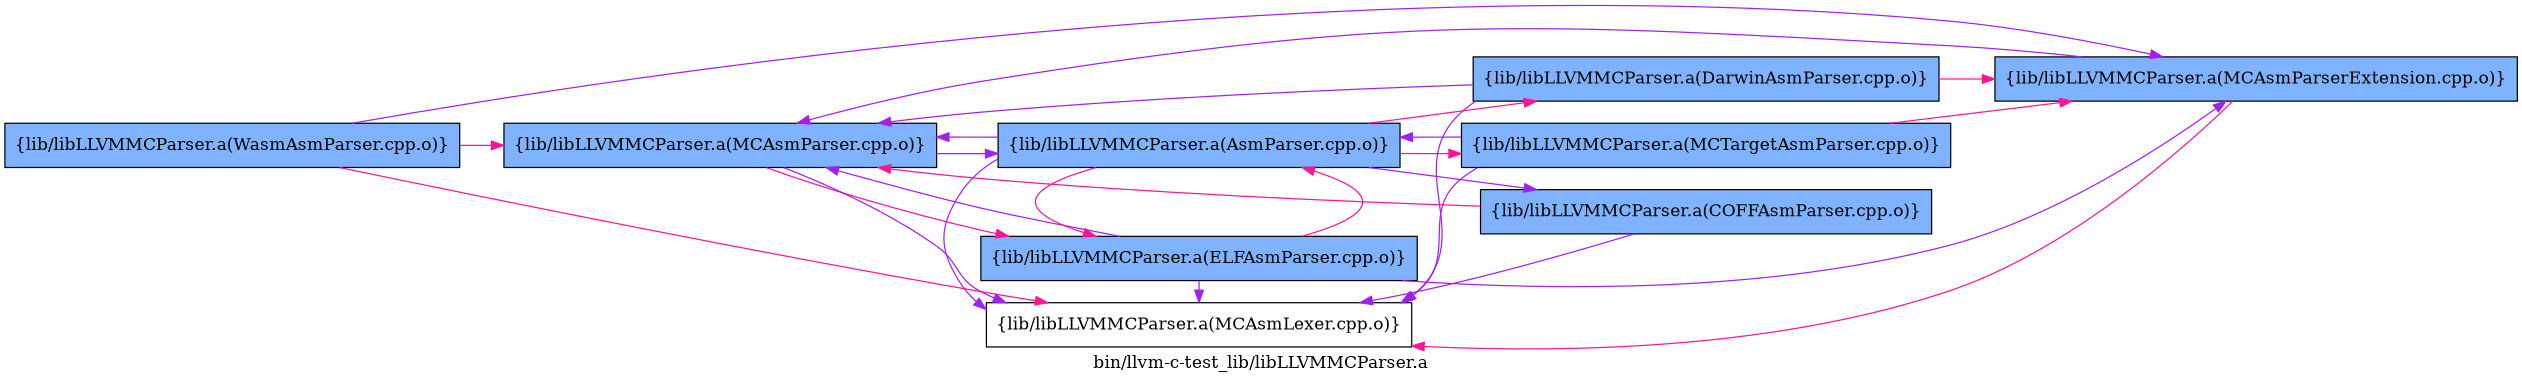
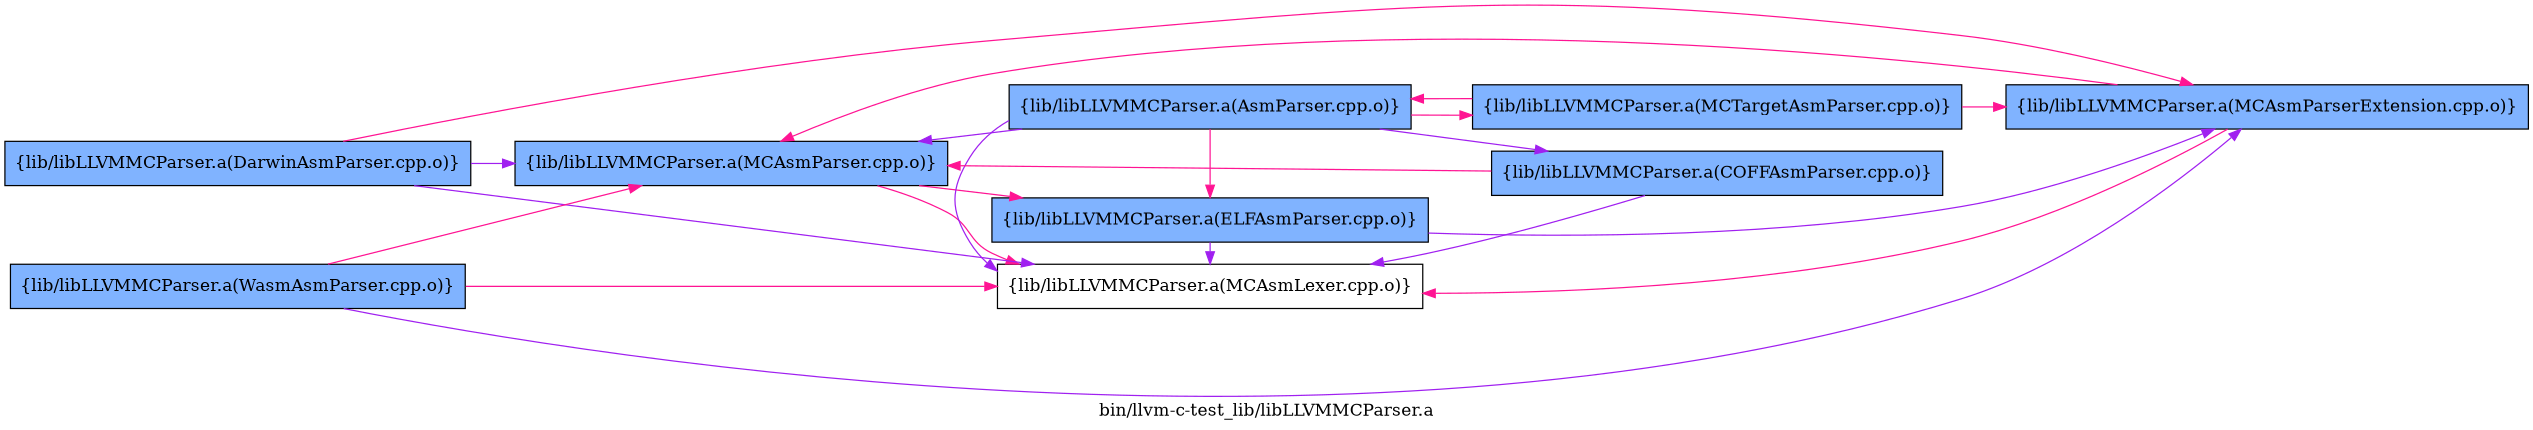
edge "{lib/libLLVMMCParser.a(MCAsmParserExtension.cpp.o)}" -> "{lib/libLLVMMCParser.a(MCAsmParser.cpp.o)}": color purple -> deeppink
edge "{lib/libLLVMMCParser.a(AsmParser.cpp.o)}" -> "{lib/libLLVMMCParser.a(DarwinAsmParser.cpp.o)}": removed
edge "{lib/libLLVMMCParser.a(MCTargetAsmParser.cpp.o)}" -> "{lib/libLLVMMCParser.a(AsmParser.cpp.o)}": color purple -> deeppink
edge "{lib/libLLVMMCParser.a(MCAsmParser.cpp.o)}" -> "{lib/libLLVMMCParser.a(AsmParser.cpp.o)}": removed
edge "{lib/libLLVMMCParser.a(MCTargetAsmParser.cpp.o)}" -> "{lib/libLLVMMCParser.a(MCAsmLexer.cpp.o)}": removed
edge "{lib/libLLVMMCParser.a(ELFAsmParser.cpp.o)}" -> "{lib/libLLVMMCParser.a(MCAsmParser.cpp.o)}": removed
edge "{lib/libLLVMMCParser.a(ELFAsmParser.cpp.o)}" -> "{lib/libLLVMMCParser.a(AsmParser.cpp.o)}": removed
edge "{lib/libLLVMMCParser.a(MCAsmParser.cpp.o)}" -> "{lib/libLLVMMCParser.a(MCAsmLexer.cpp.o)}": color purple -> deeppink
